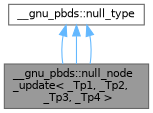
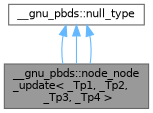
node "__gnu_pbds::null_node _update< _Tp1, _Tp2, _Tp3, _Tp4 >": label "__gnu_pbds::null_node _update< _Tp1, _Tp2, _Tp3, _Tp4 >" -> "__gnu_pbds::node_node _update< _Tp1, _Tp2, _Tp3, _Tp4 >"
